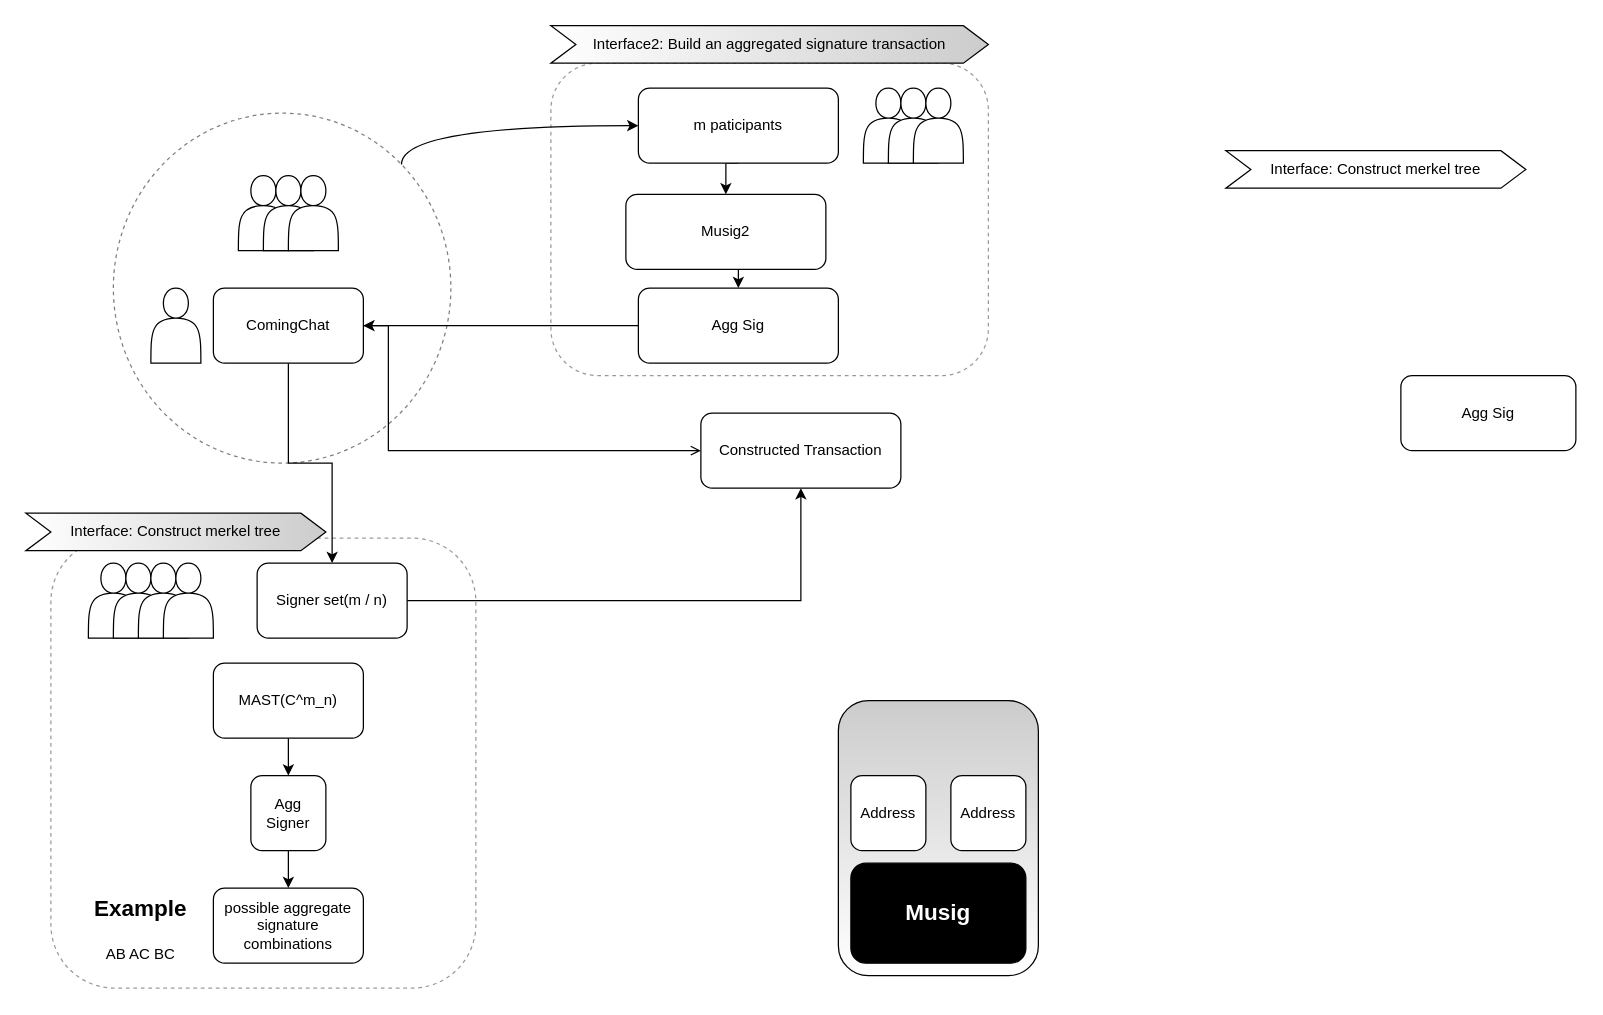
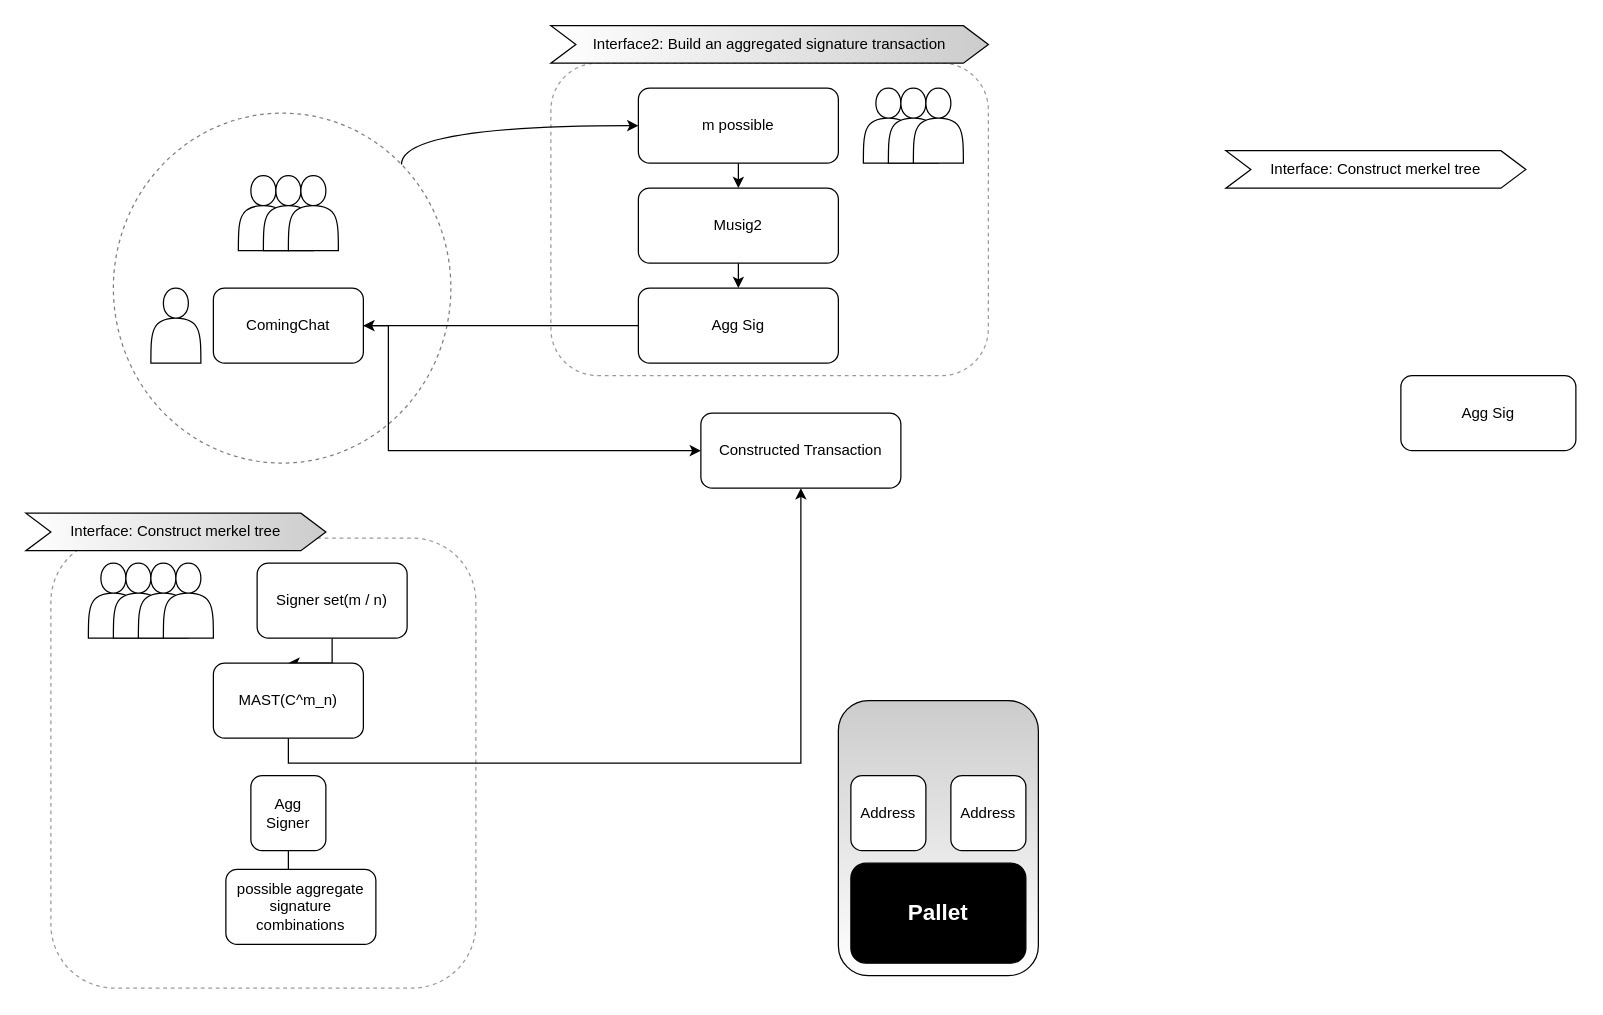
node "m paticipants": label "m paticipants" -> "m possible"
node "Musig2": moved (726, 232) -> (738, 226)
edge "ComingChat" -> "Constructed Transaction": arrowhead open -> classic
edge "ComingChat" -> "Signer set(m / n)": removed
edge "Signer set(m / n)" -> "Constructed Transaction": now "Signer set(m / n)" -> "MAST(C^m_n)"
edge "MAST(C^m_n)" -> "Agg Signer": now "MAST(C^m_n)" -> "Constructed Transaction"
node "Musig": label "Musig" -> "Pallet"
node "Example AB AC BC": removed
node "possible aggregate signature combinations": moved (288, 926) -> (301, 907)
